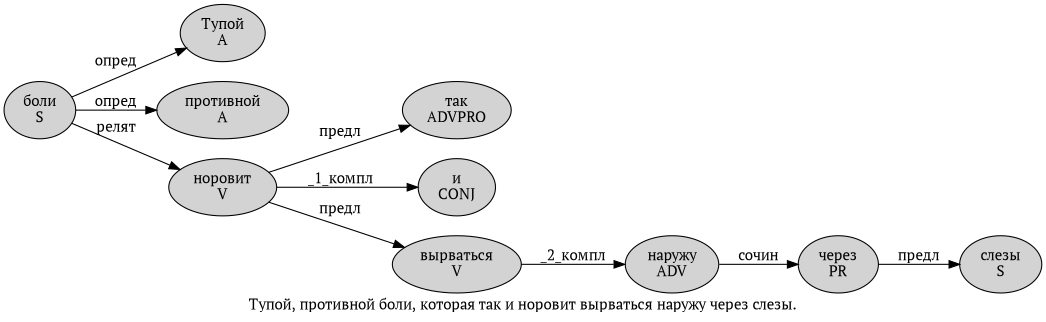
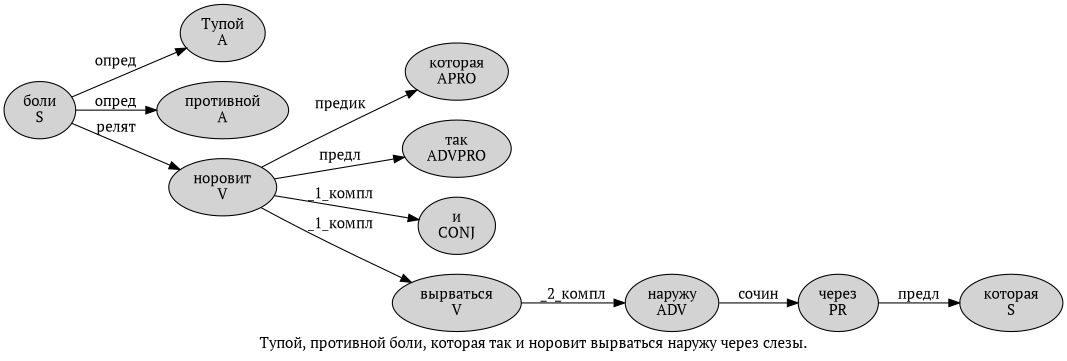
node "которая APRO": added
edge "норовит V" -> "вырваться V": label "предл" -> "_1_компл"
node "слезы S": label "слезы S" -> "которая S"
